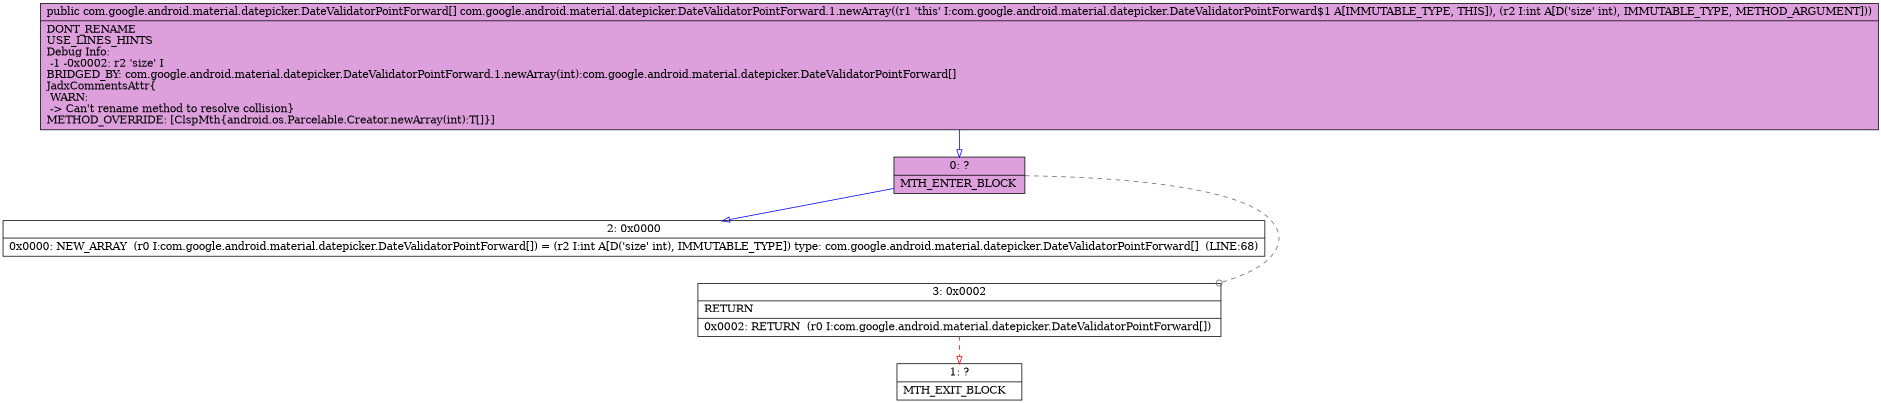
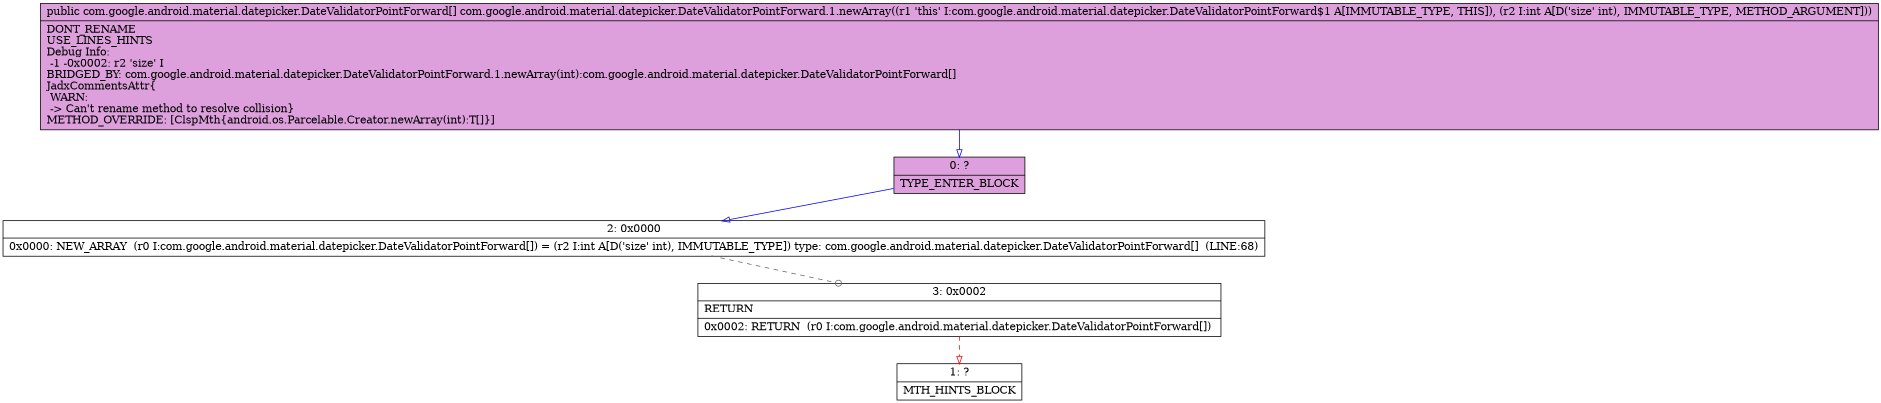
node "0: ?": text "MTH_ENTER_BLOCK" -> "TYPE_ENTER_BLOCK"
edge "0: ?" -> "3: 0x0002": now "2: 0x0000" -> "3: 0x0002"
node "1: ?": text "MTH_EXIT_BLOCK" -> "MTH_HINTS_BLOCK"
